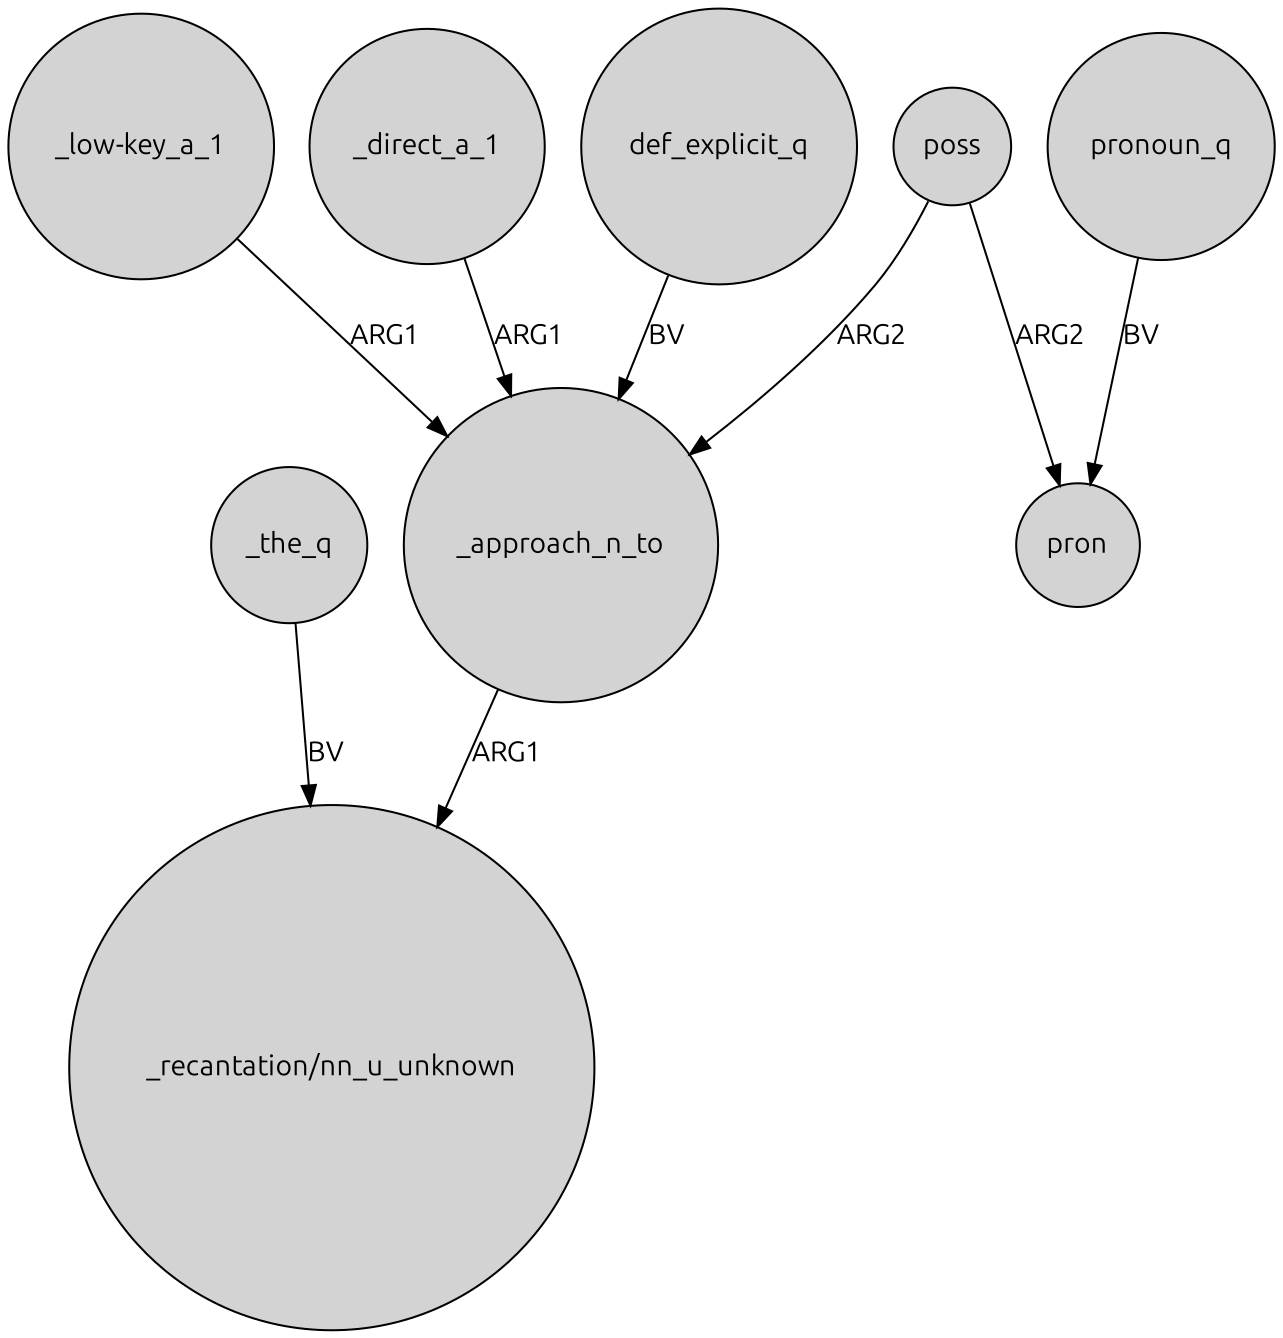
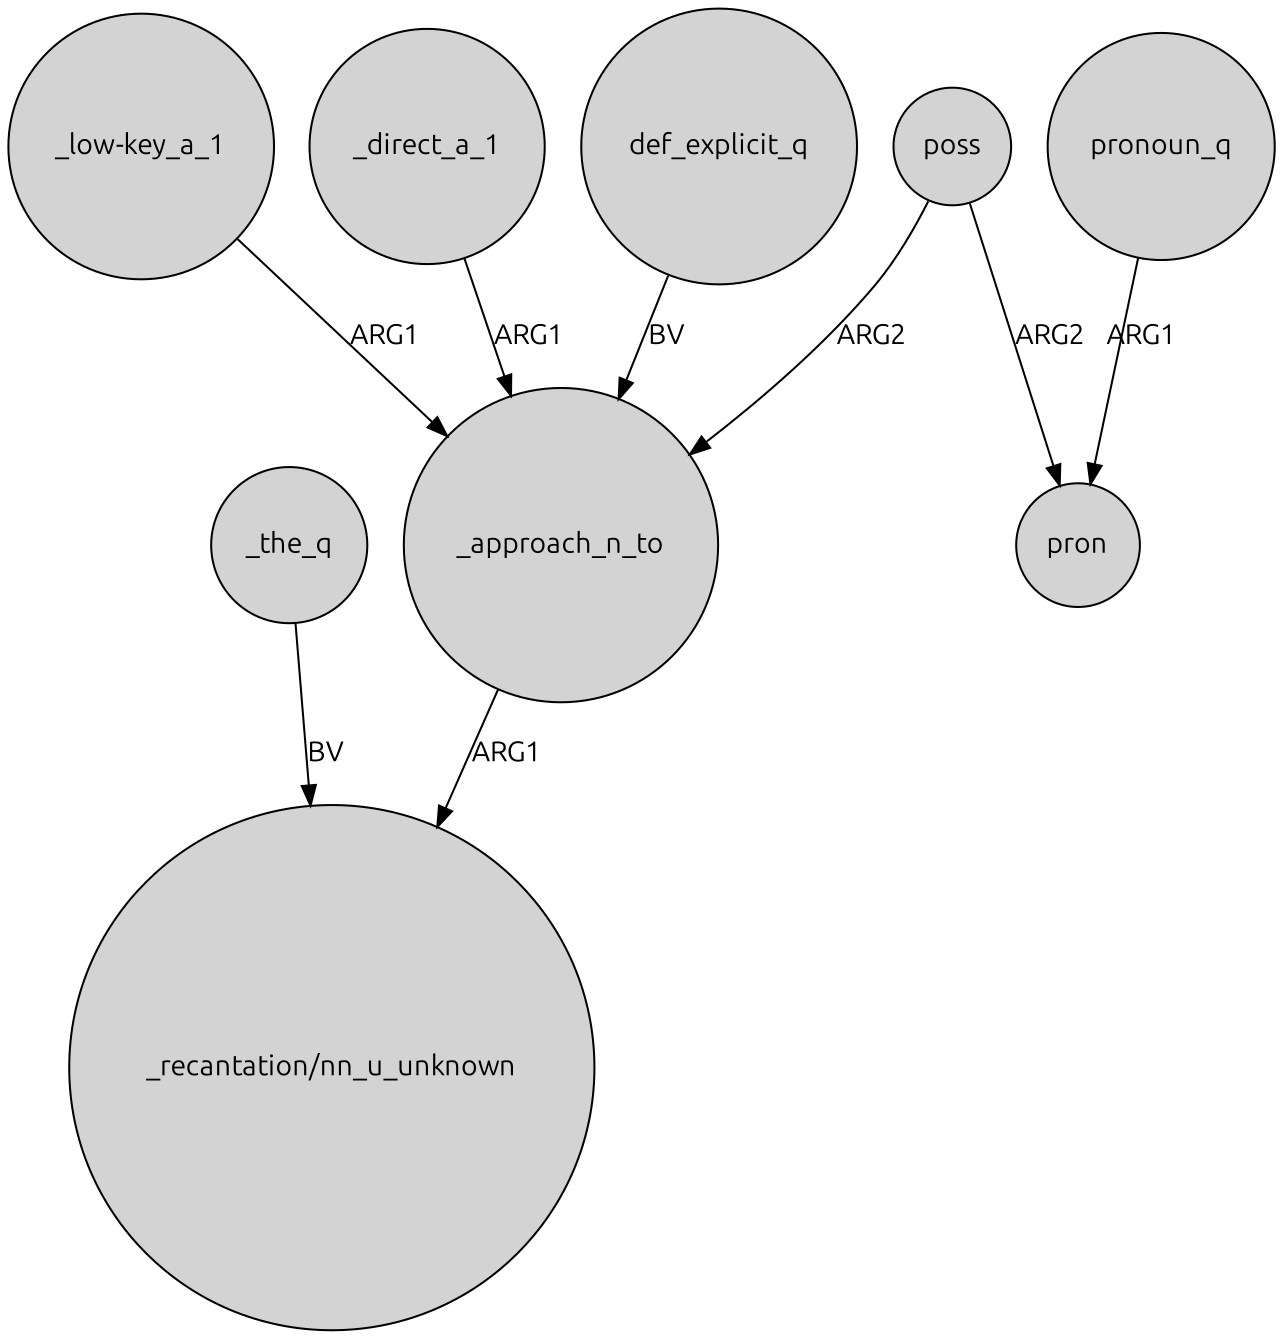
edge "pronoun_q" -> "pron": label "BV" -> "ARG1"
